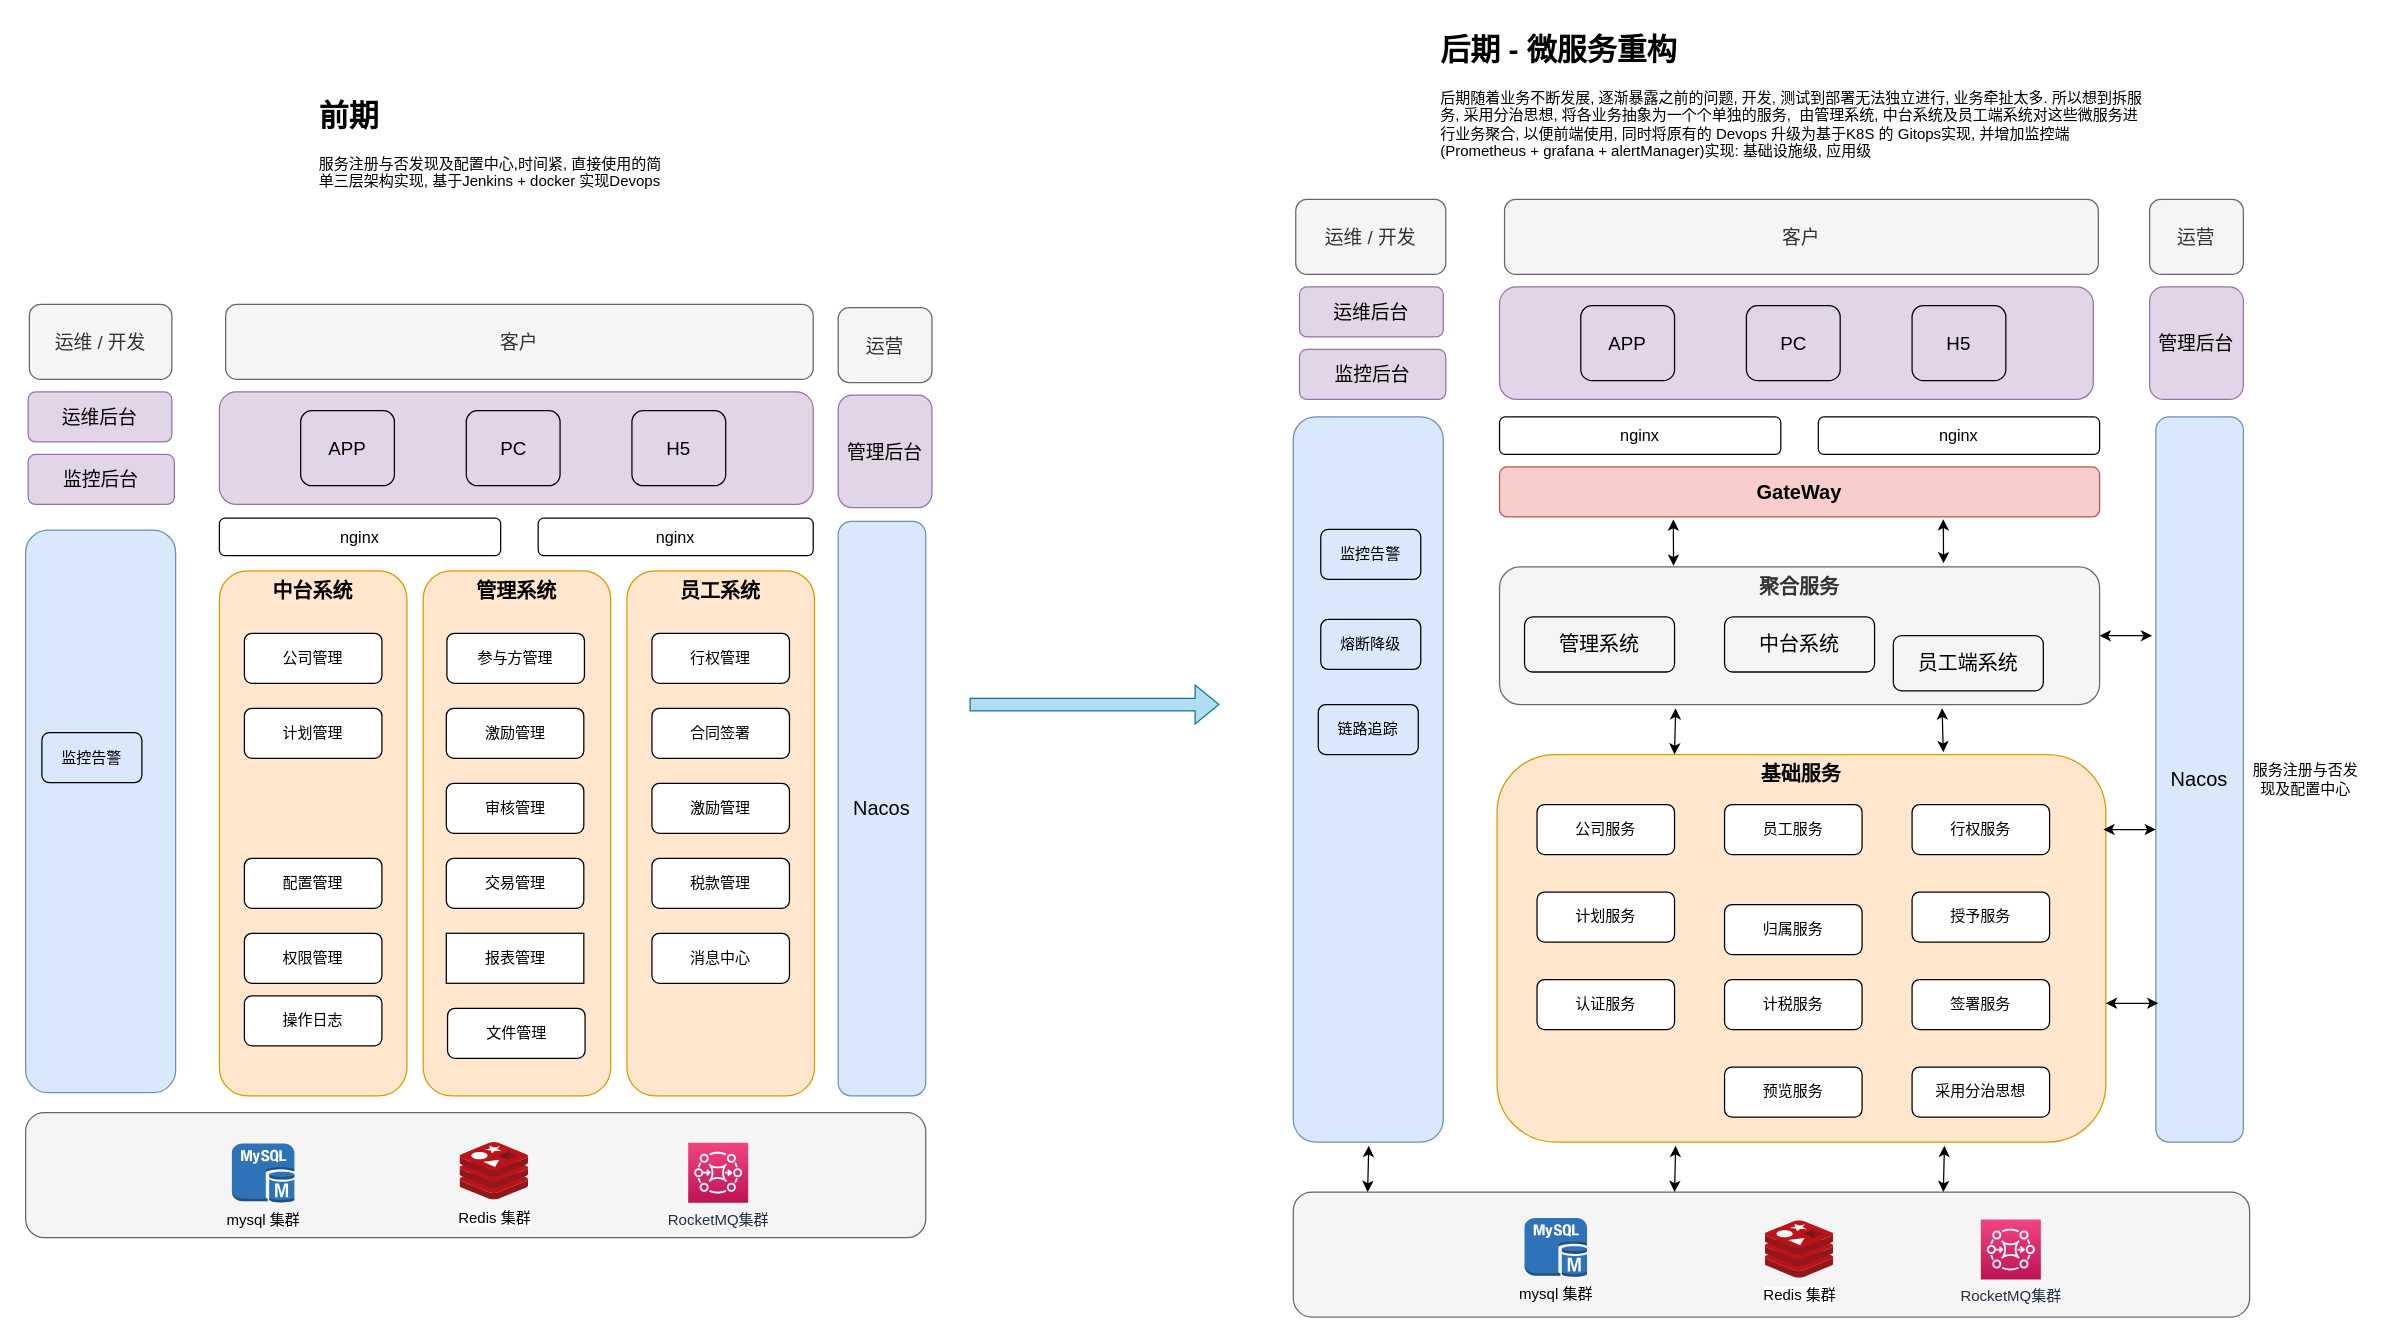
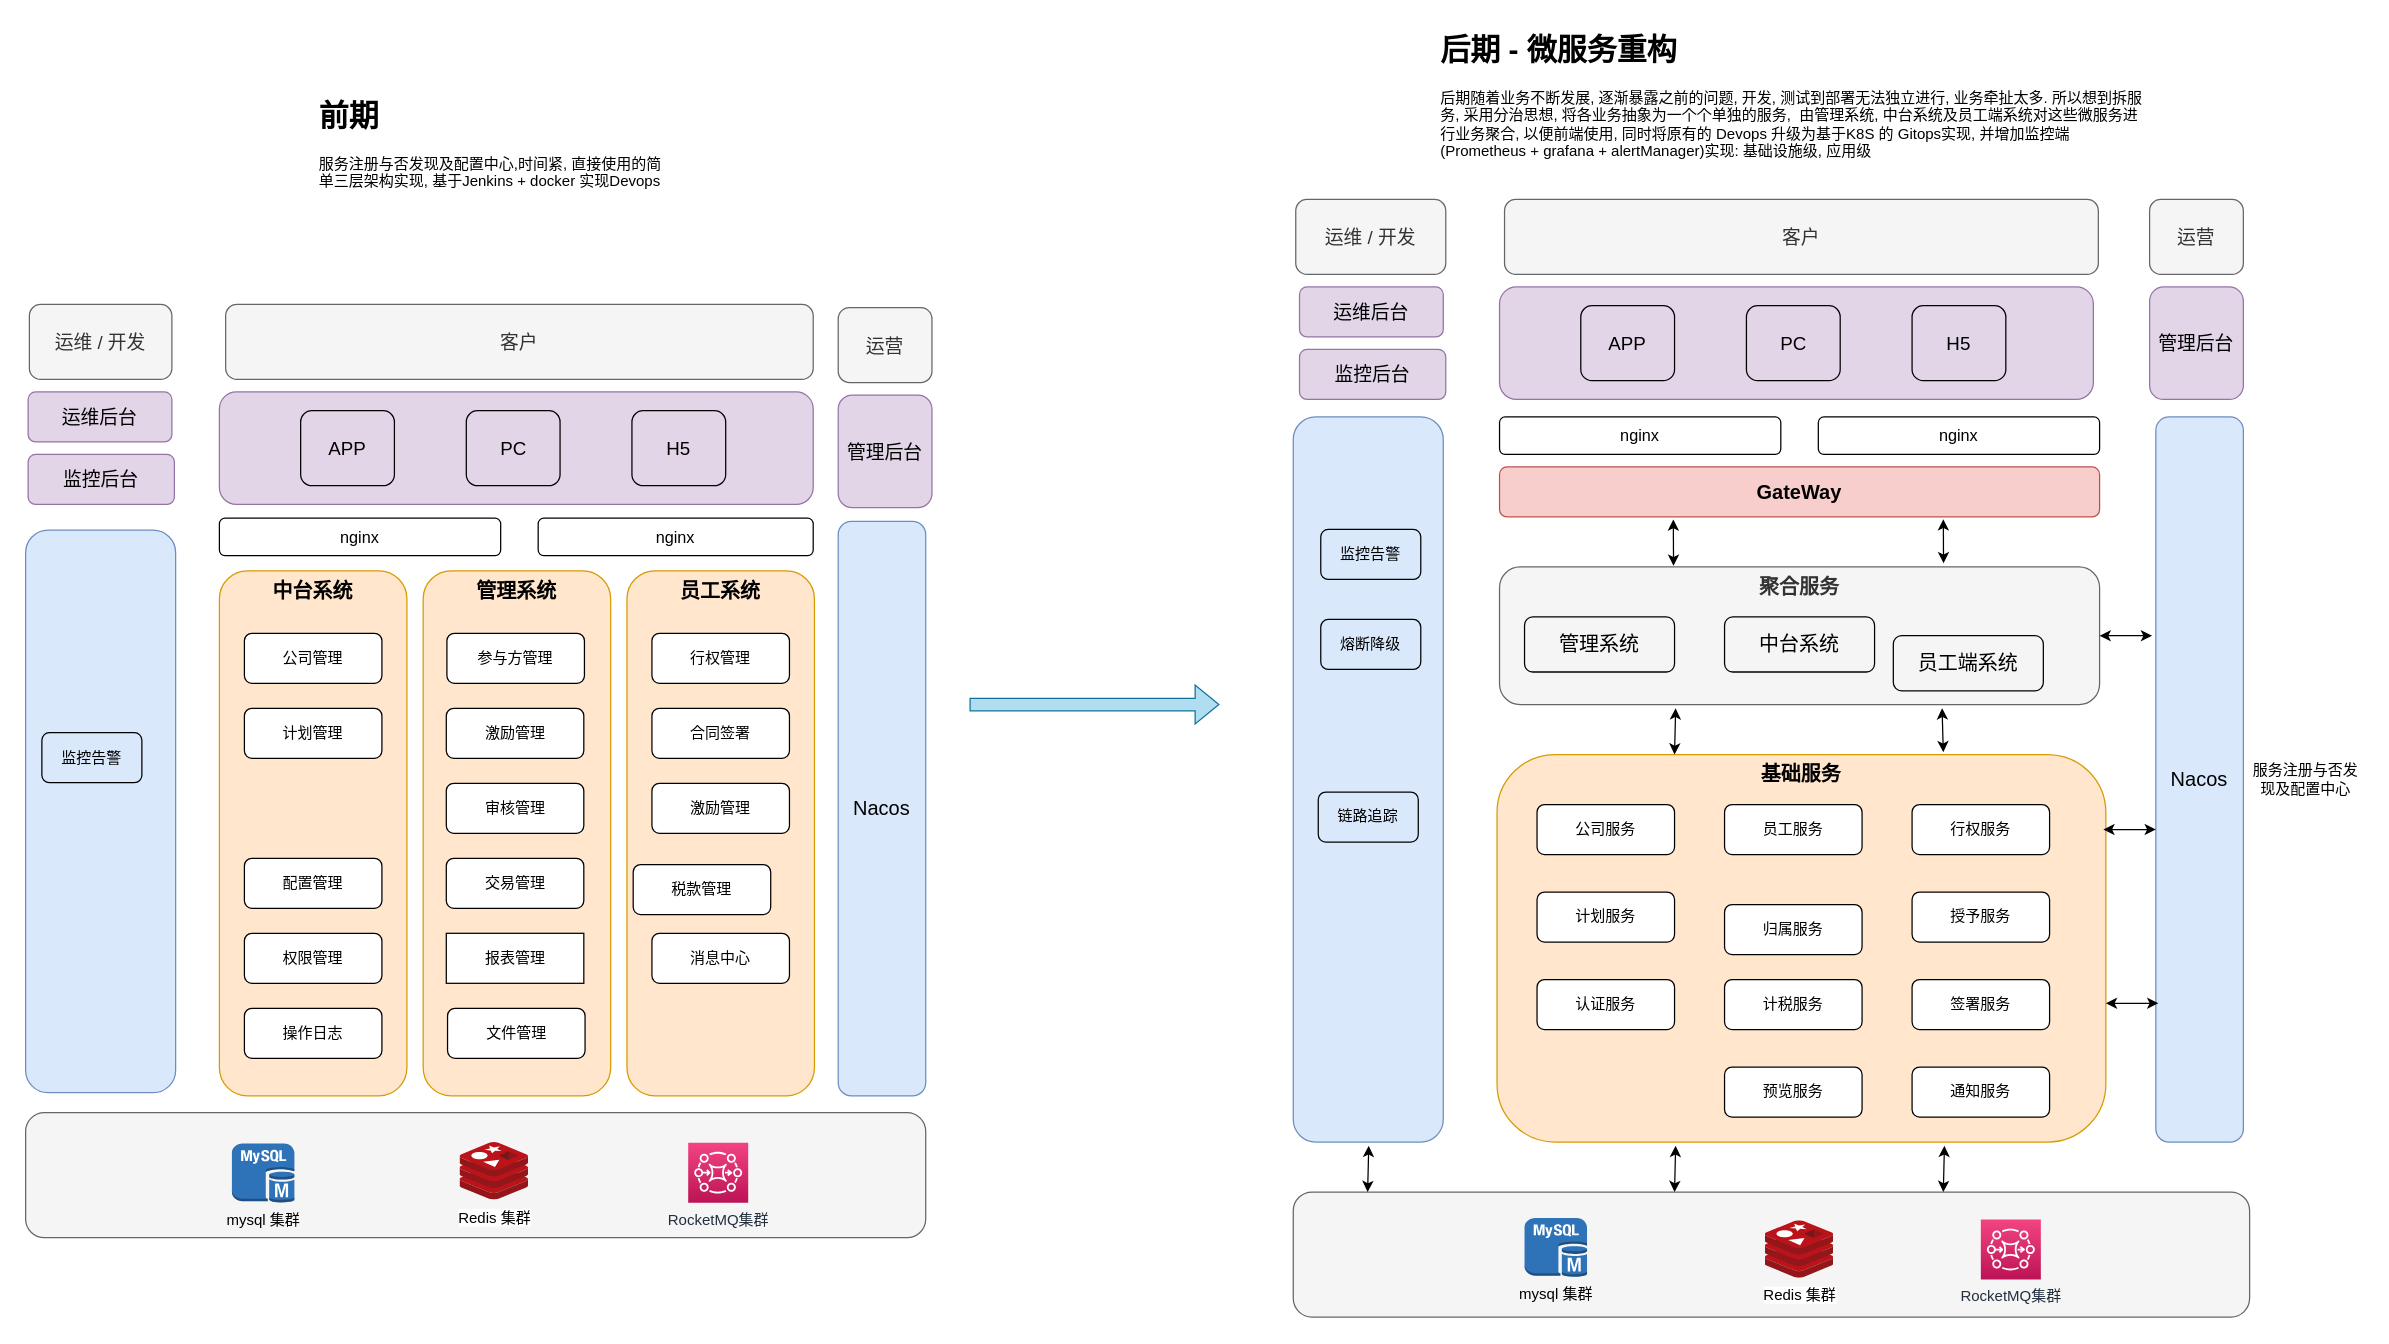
node "链路追踪": moved (1368, 729) -> (1368, 817)
node "税款管理": moved (721, 883) -> (702, 889)
node "操作日志": moved (313, 1021) -> (313, 1033)
node "采用分治思想": label "采用分治思想" -> "通知服务"
